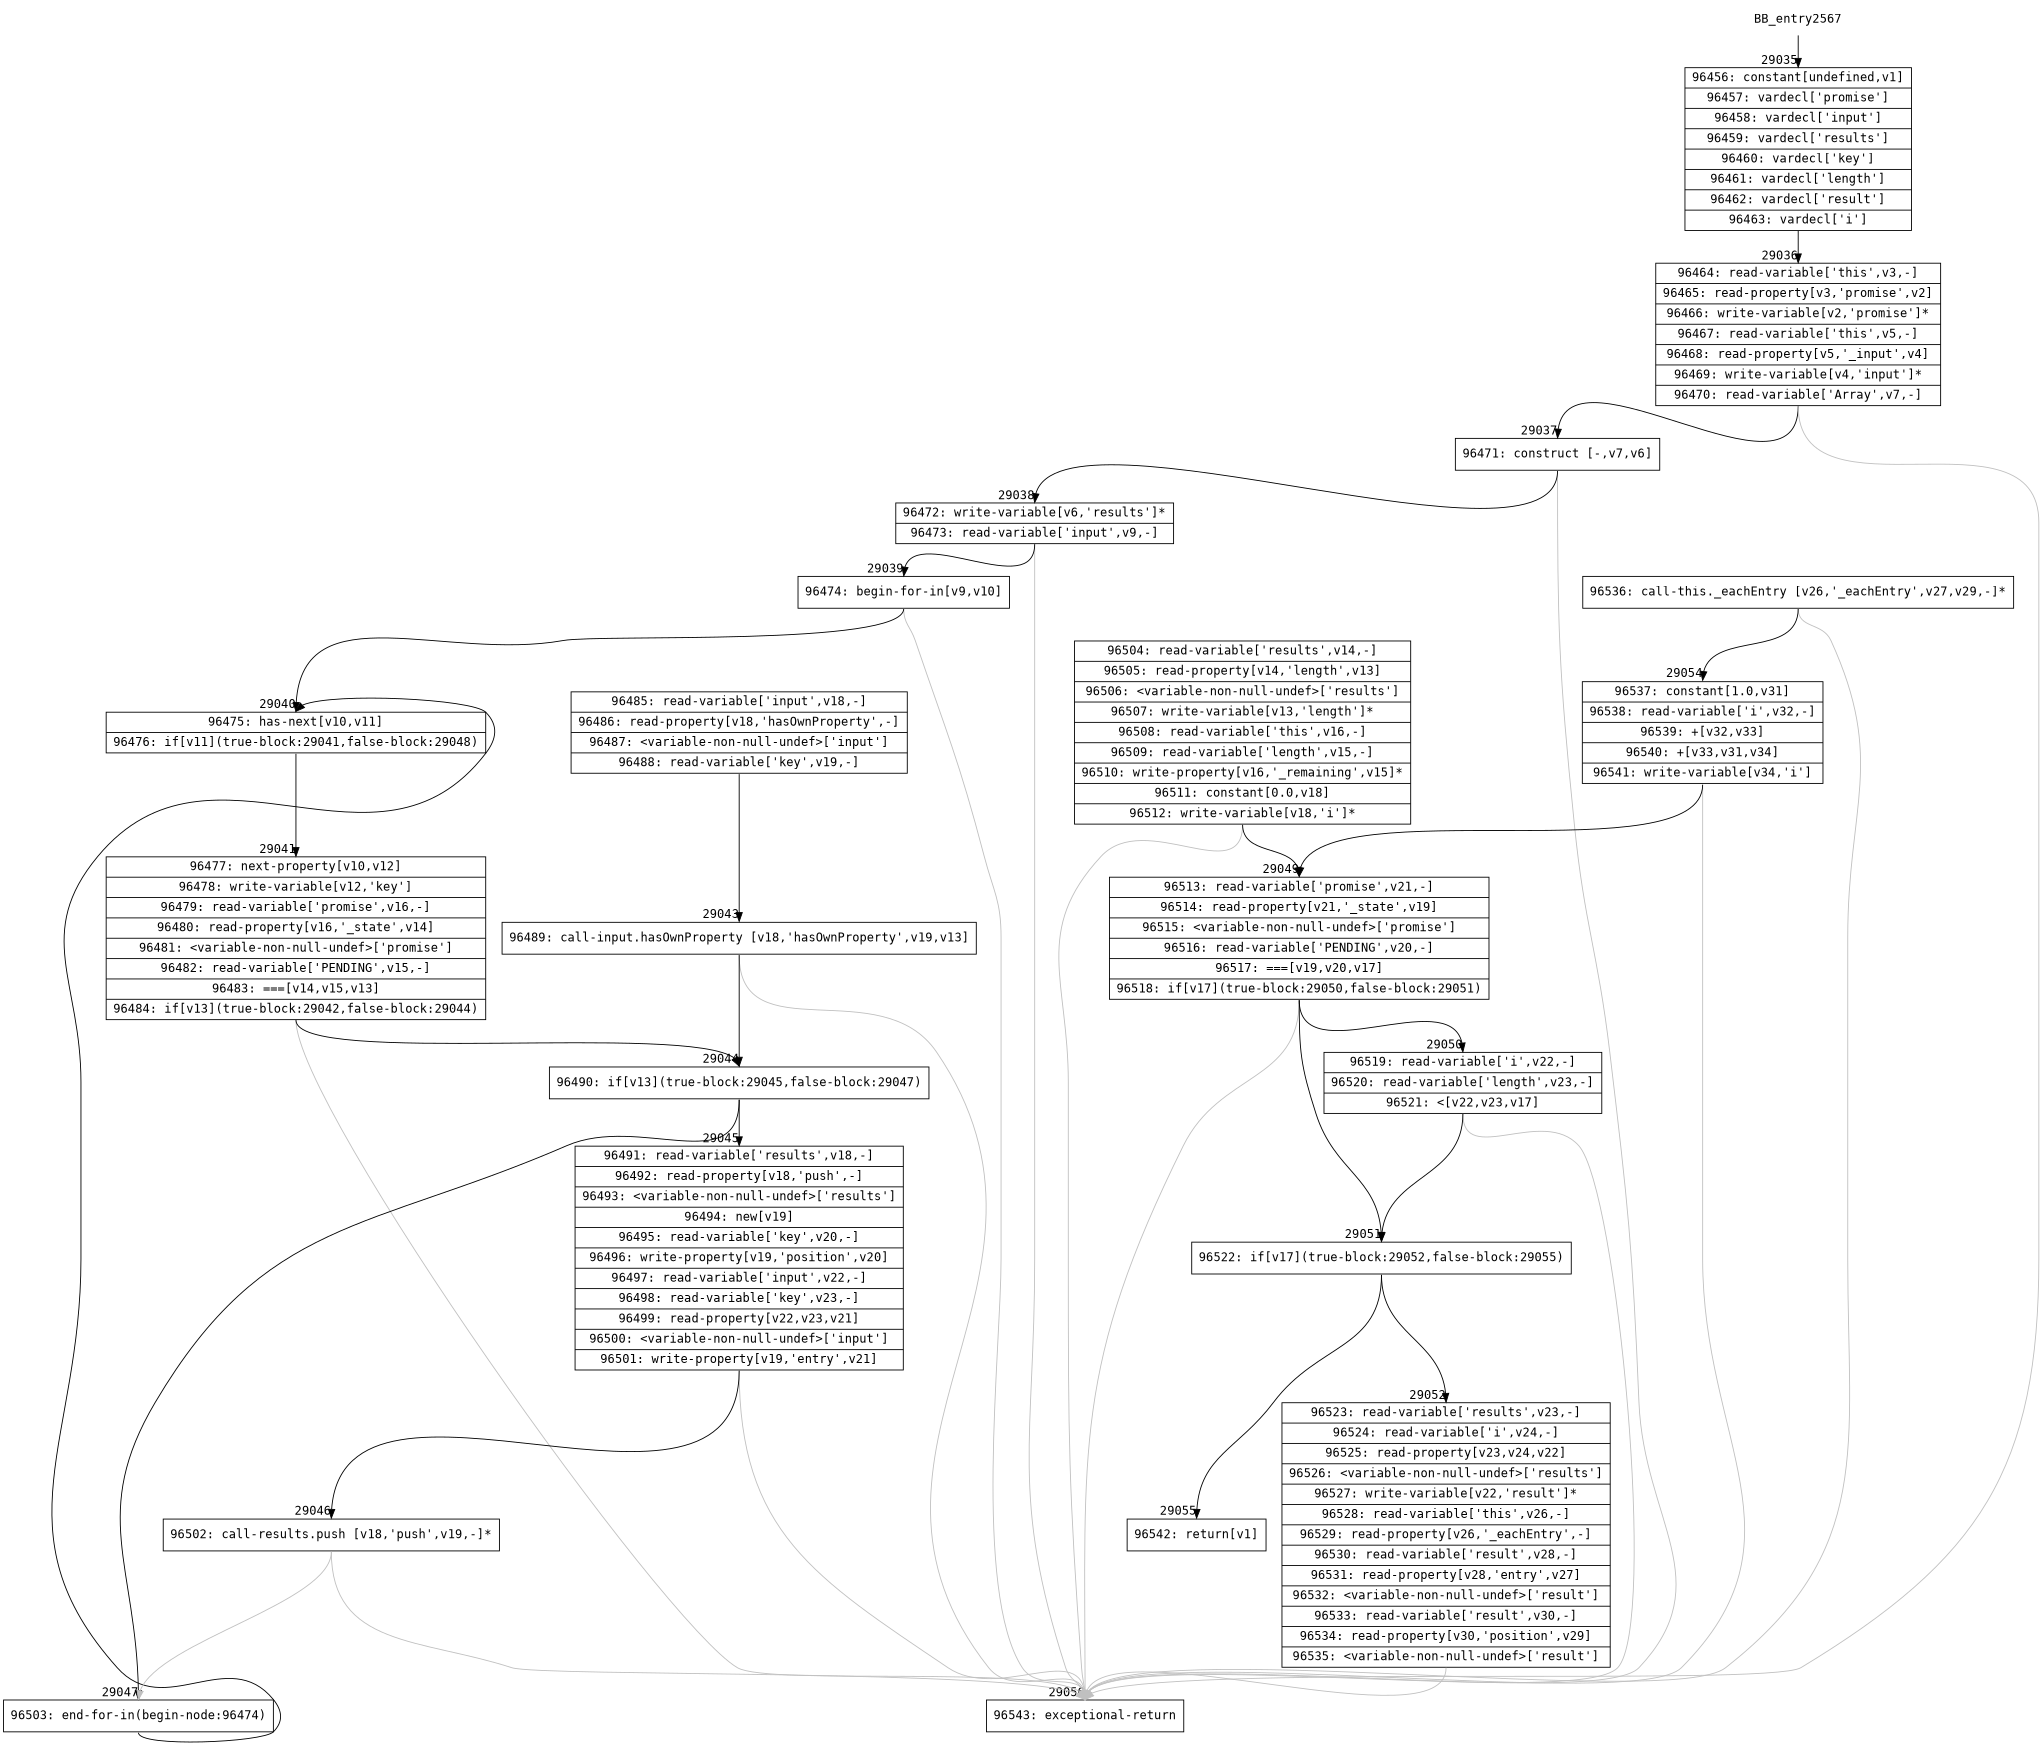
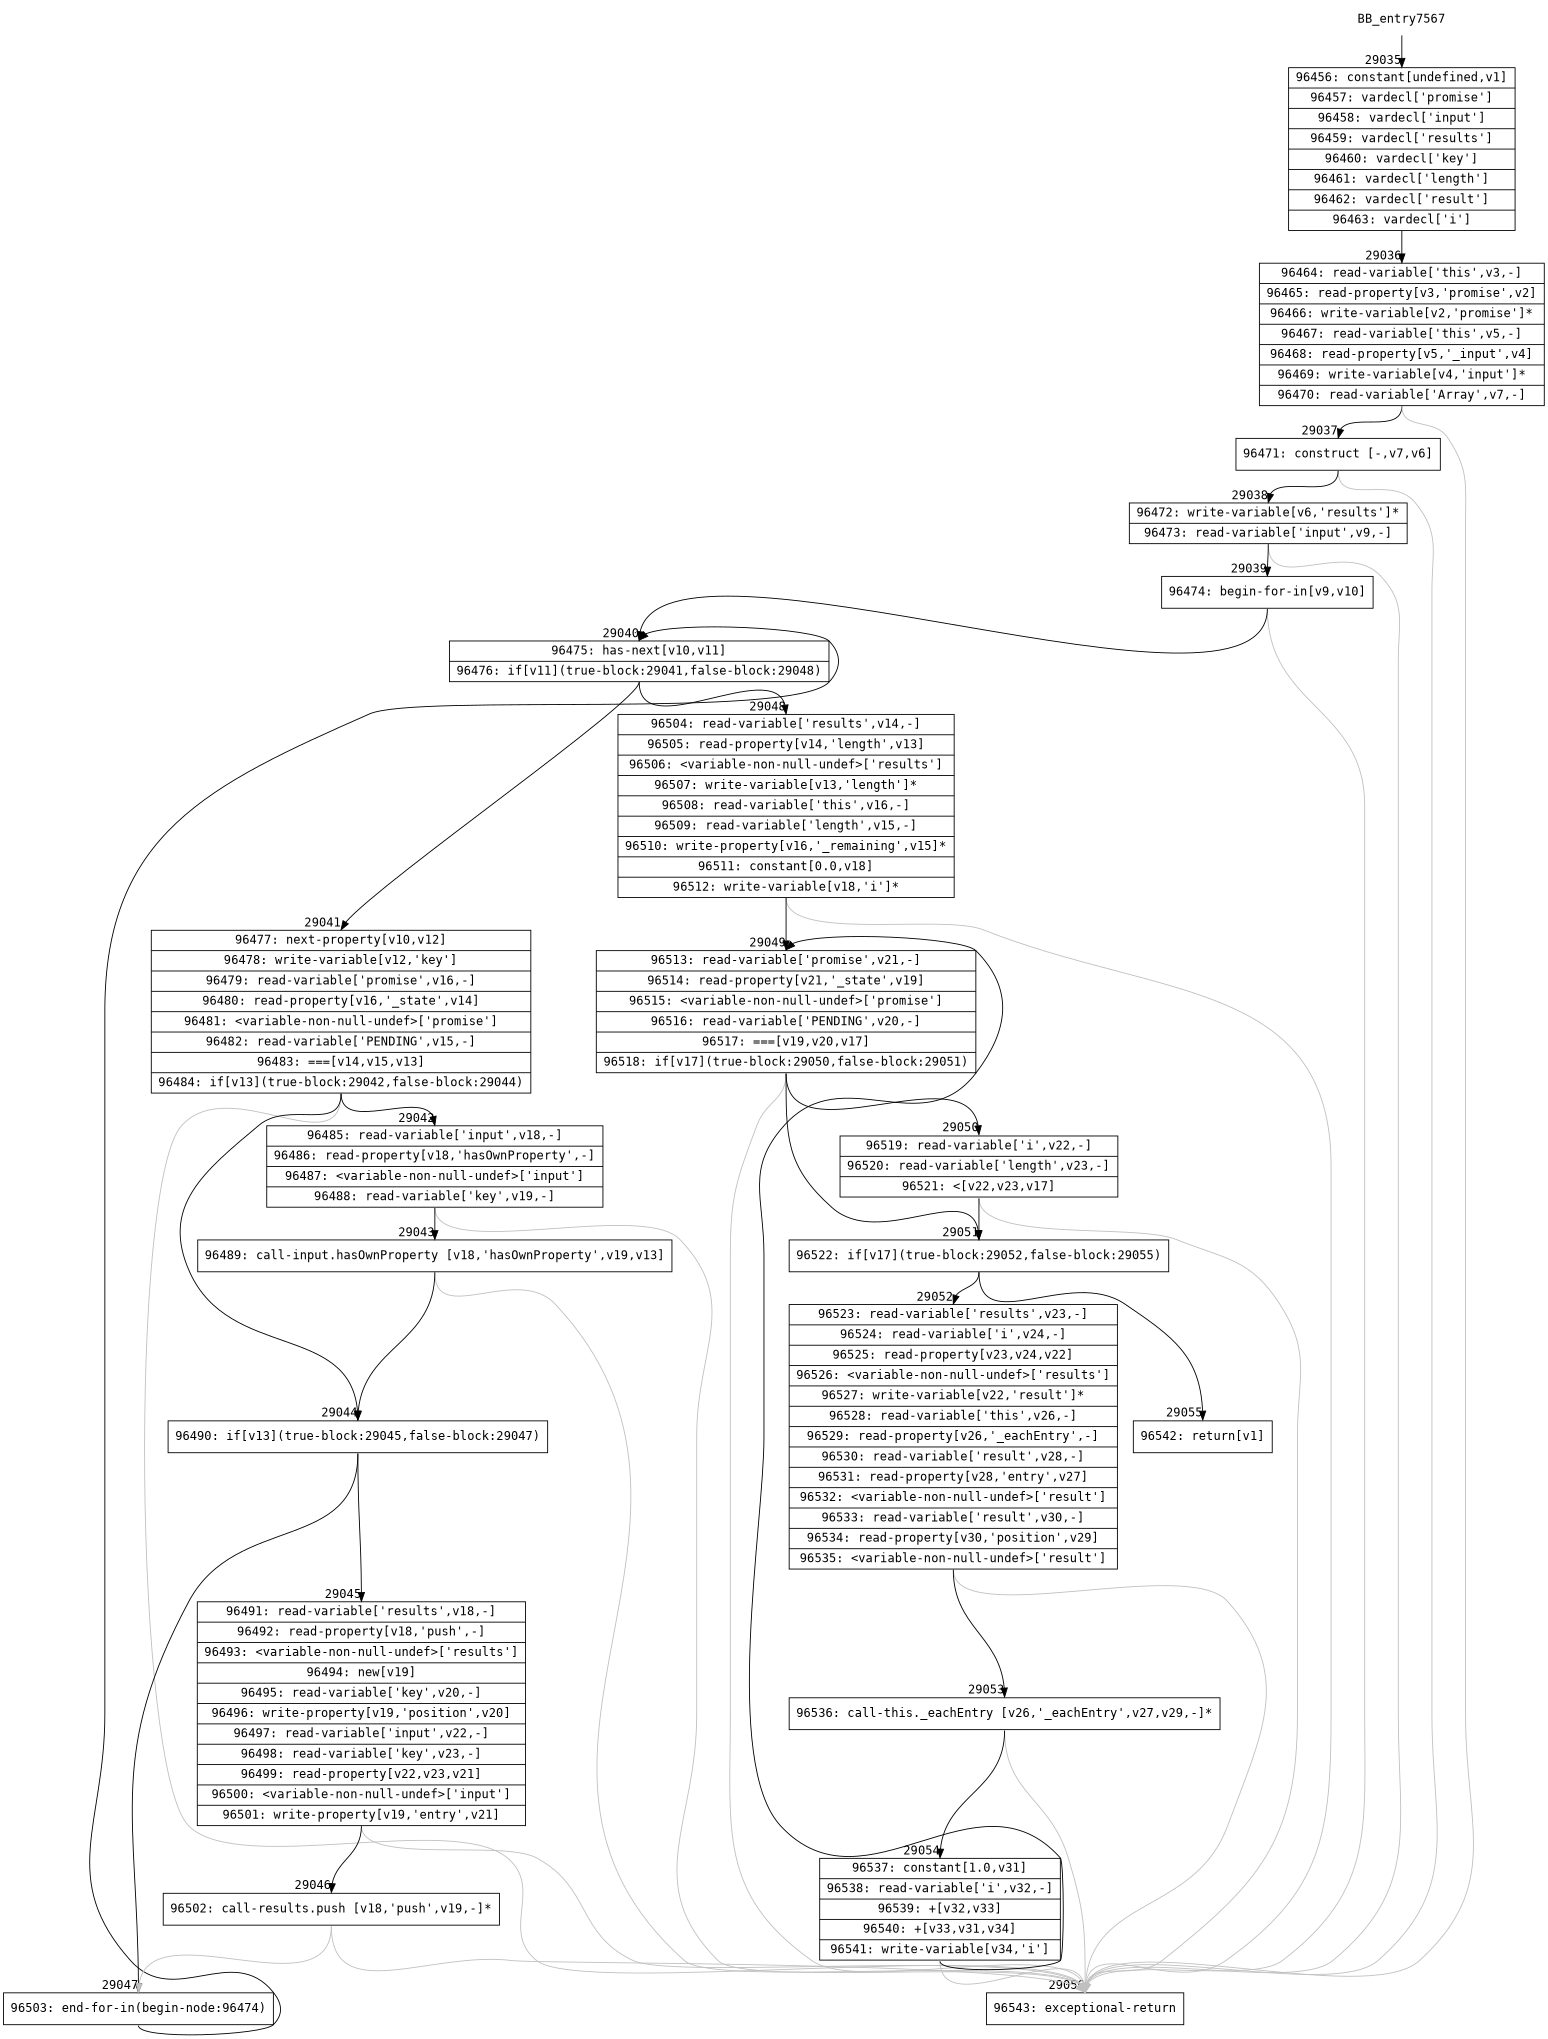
node "BB_entry2567": label "BB_entry2567" -> "BB_entry7567"
edge "96475: has-next[v10,v11]" -> "96504: read-variable['results',v14,-]": added
edge "96477: next-property[v10,v12]" -> "96485: read-variable['input',v18,-]": added
edge "96523: read-variable['results',v23,-]" -> "96536: call-this._eachEntry [v26,'_eachEntry',v27,v29,-]*": added
edge "96485: read-variable['input',v18,-]" -> "96543: exceptional-return": added
